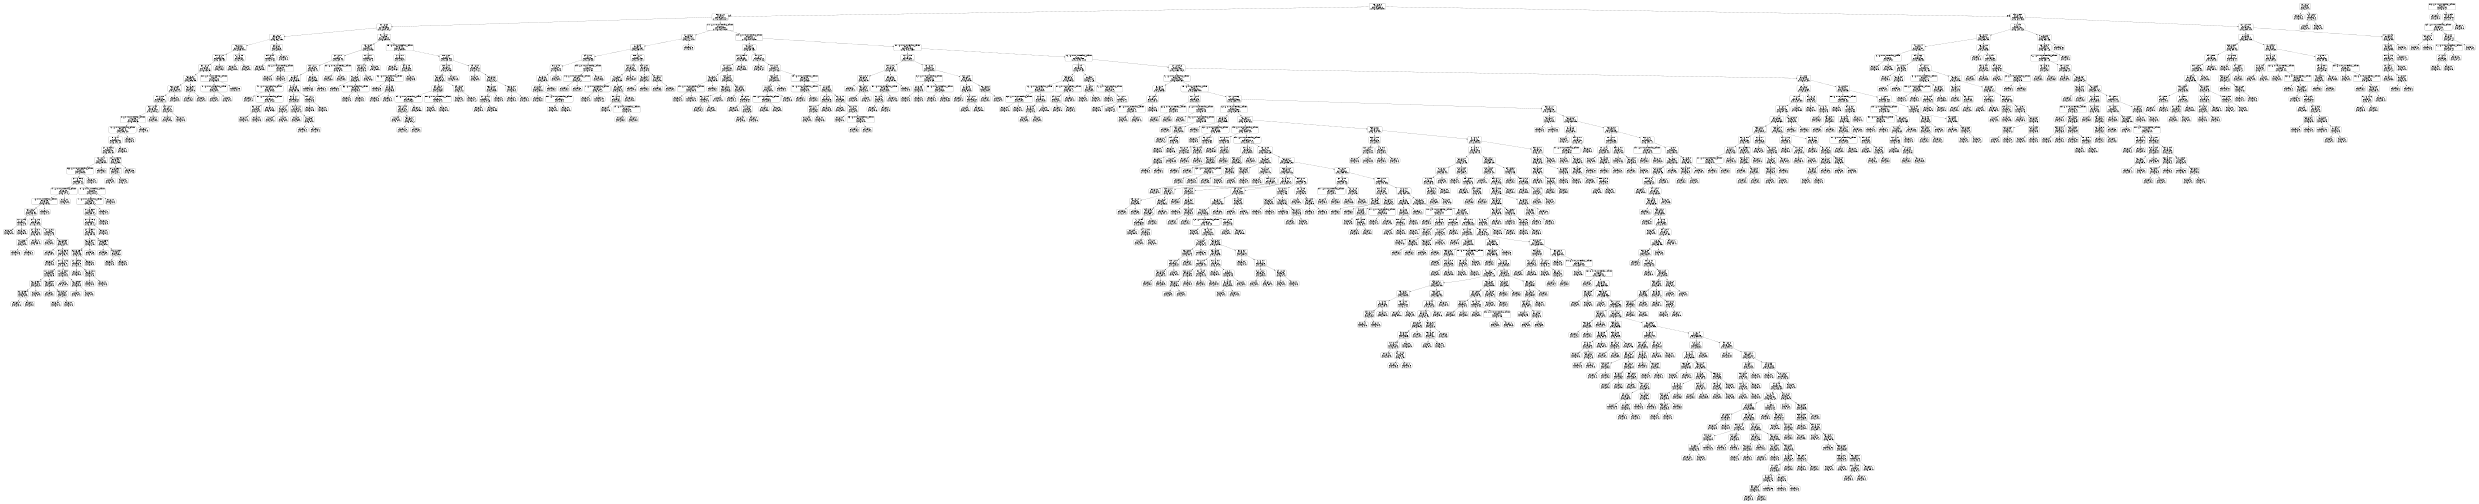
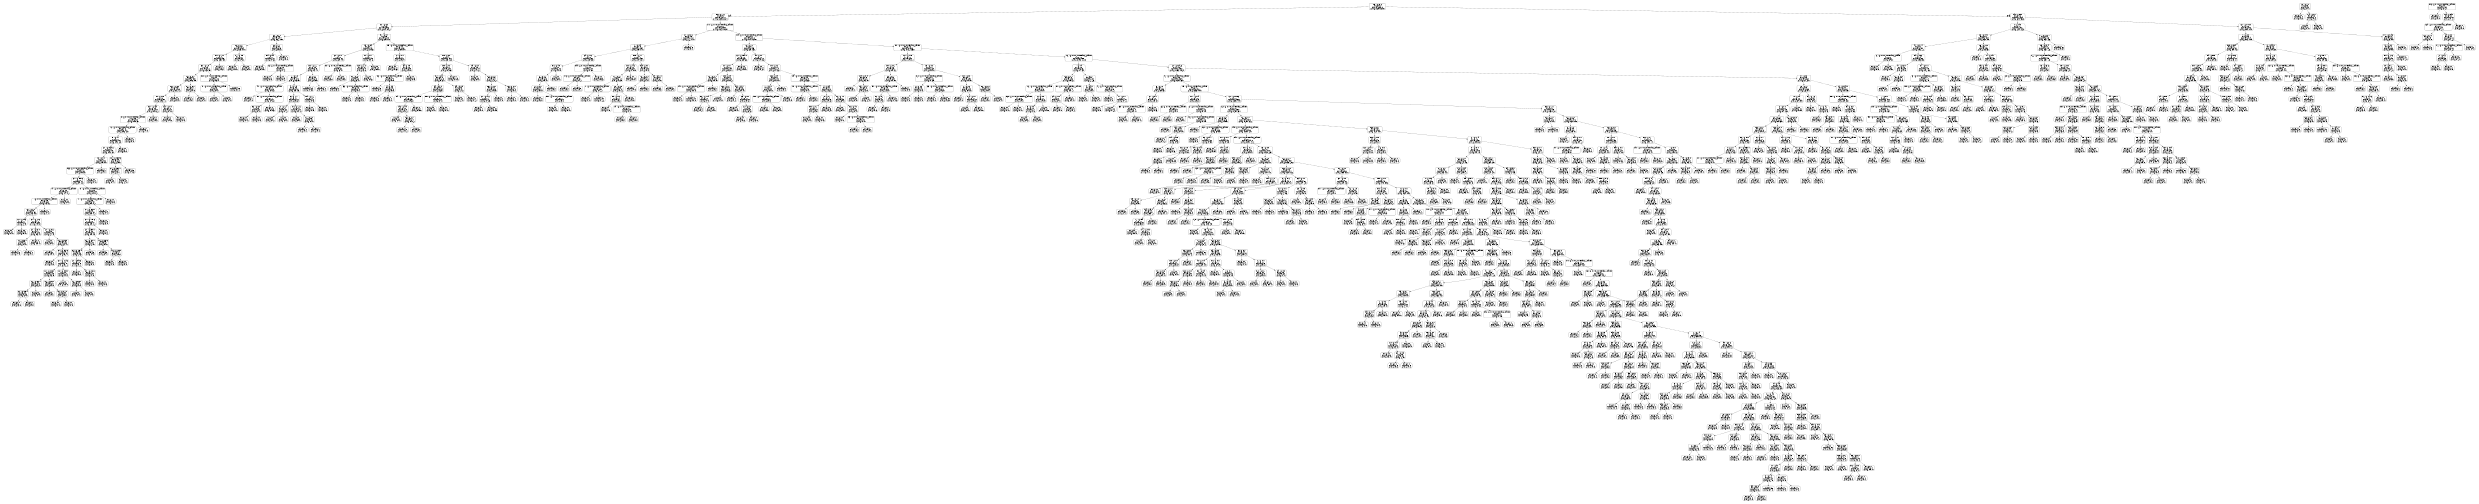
edge "325 <= 1.0 gini = 0.3 samples = 455 value = [555, 153]" -> "314 <= 1.3 gini = 0.3 samples = 453 value = [555, 149]": now "325 <= 1.0 gini = 0.3 samples = 455 value = [555, 153]" -> "165 <= 2.7 gini = 0.5 samples = 2 value = [1, 1]"
